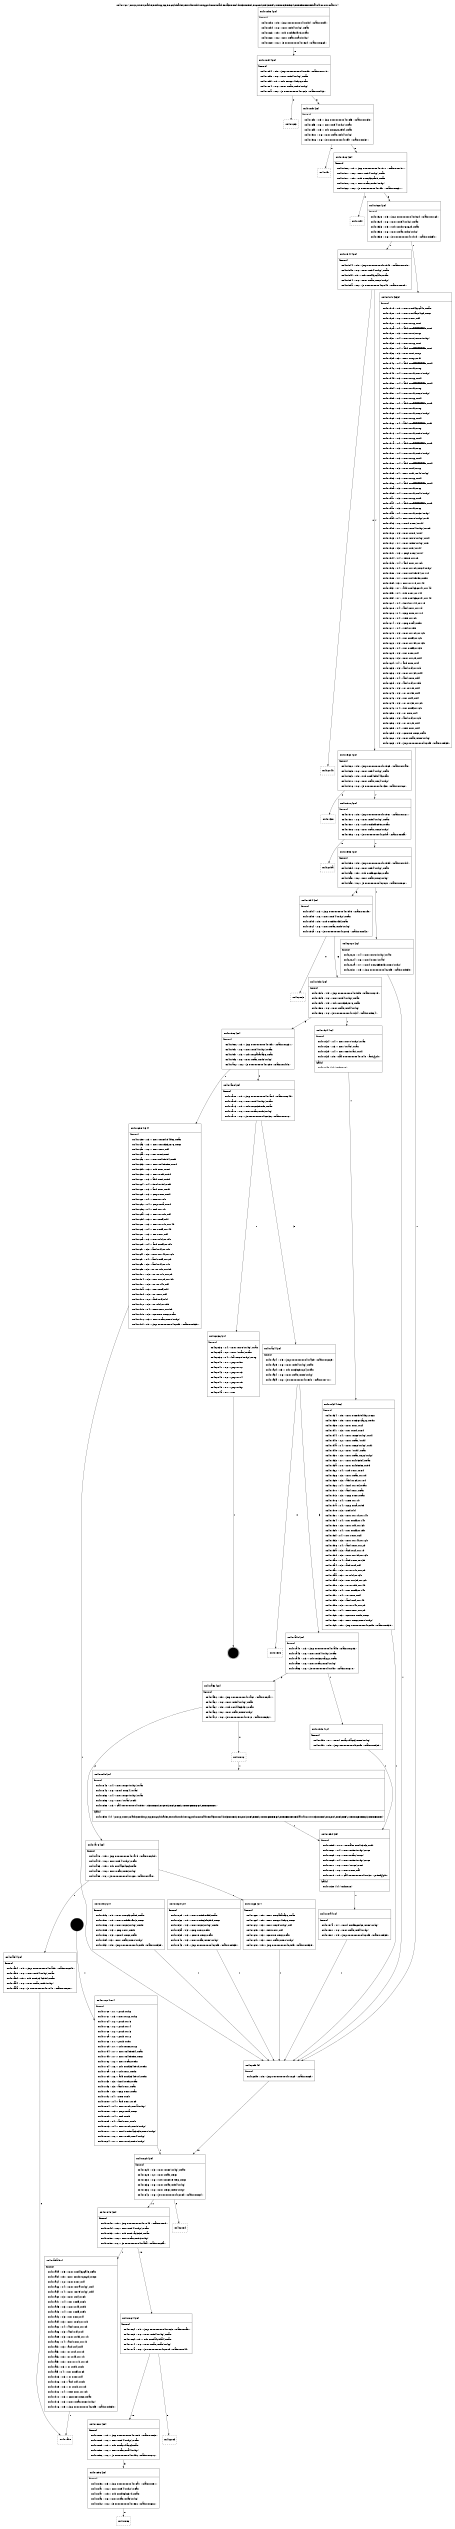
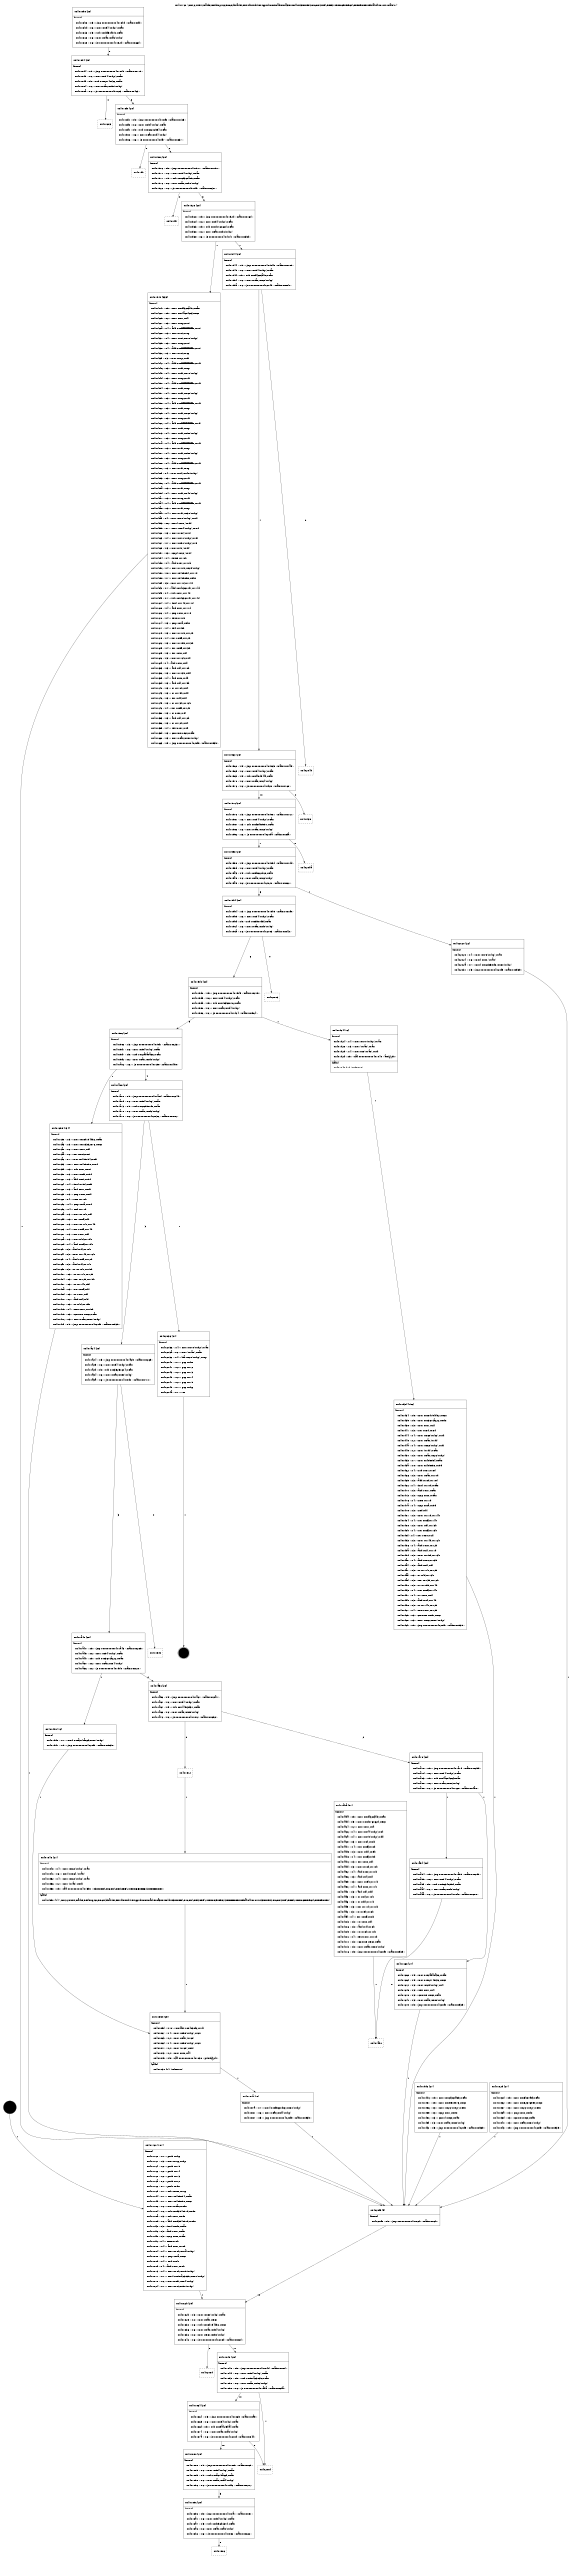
edge "0x401960 [28]" -> "0x40197c [28]": label " 7" -> " 10"
edge "0x401848 [28]" -> "0x401aba [97]": now "0x401848 [28]" -> "0x40200f"
